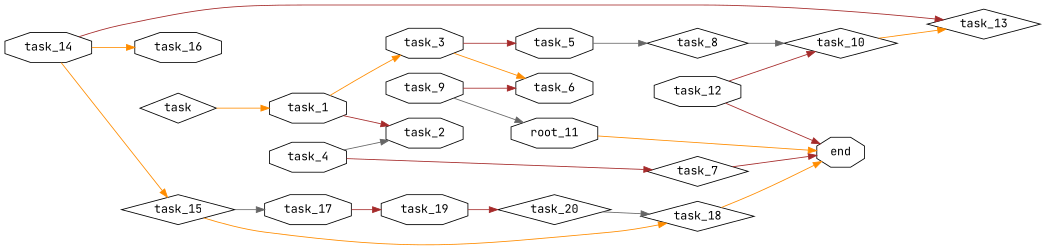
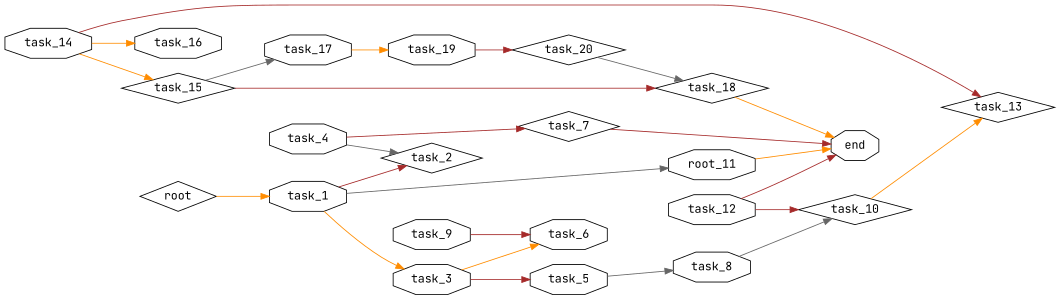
node "task_8": shape diamond -> octagon
node "task": label "task" -> "root"
edge "task_9" -> "root_11": now "task_1" -> "root_11"
node "task_2": shape octagon -> diamond
edge "task_17" -> "task_19": color brown -> darkorange
edge "task_15" -> "task_18": color darkorange -> brown
